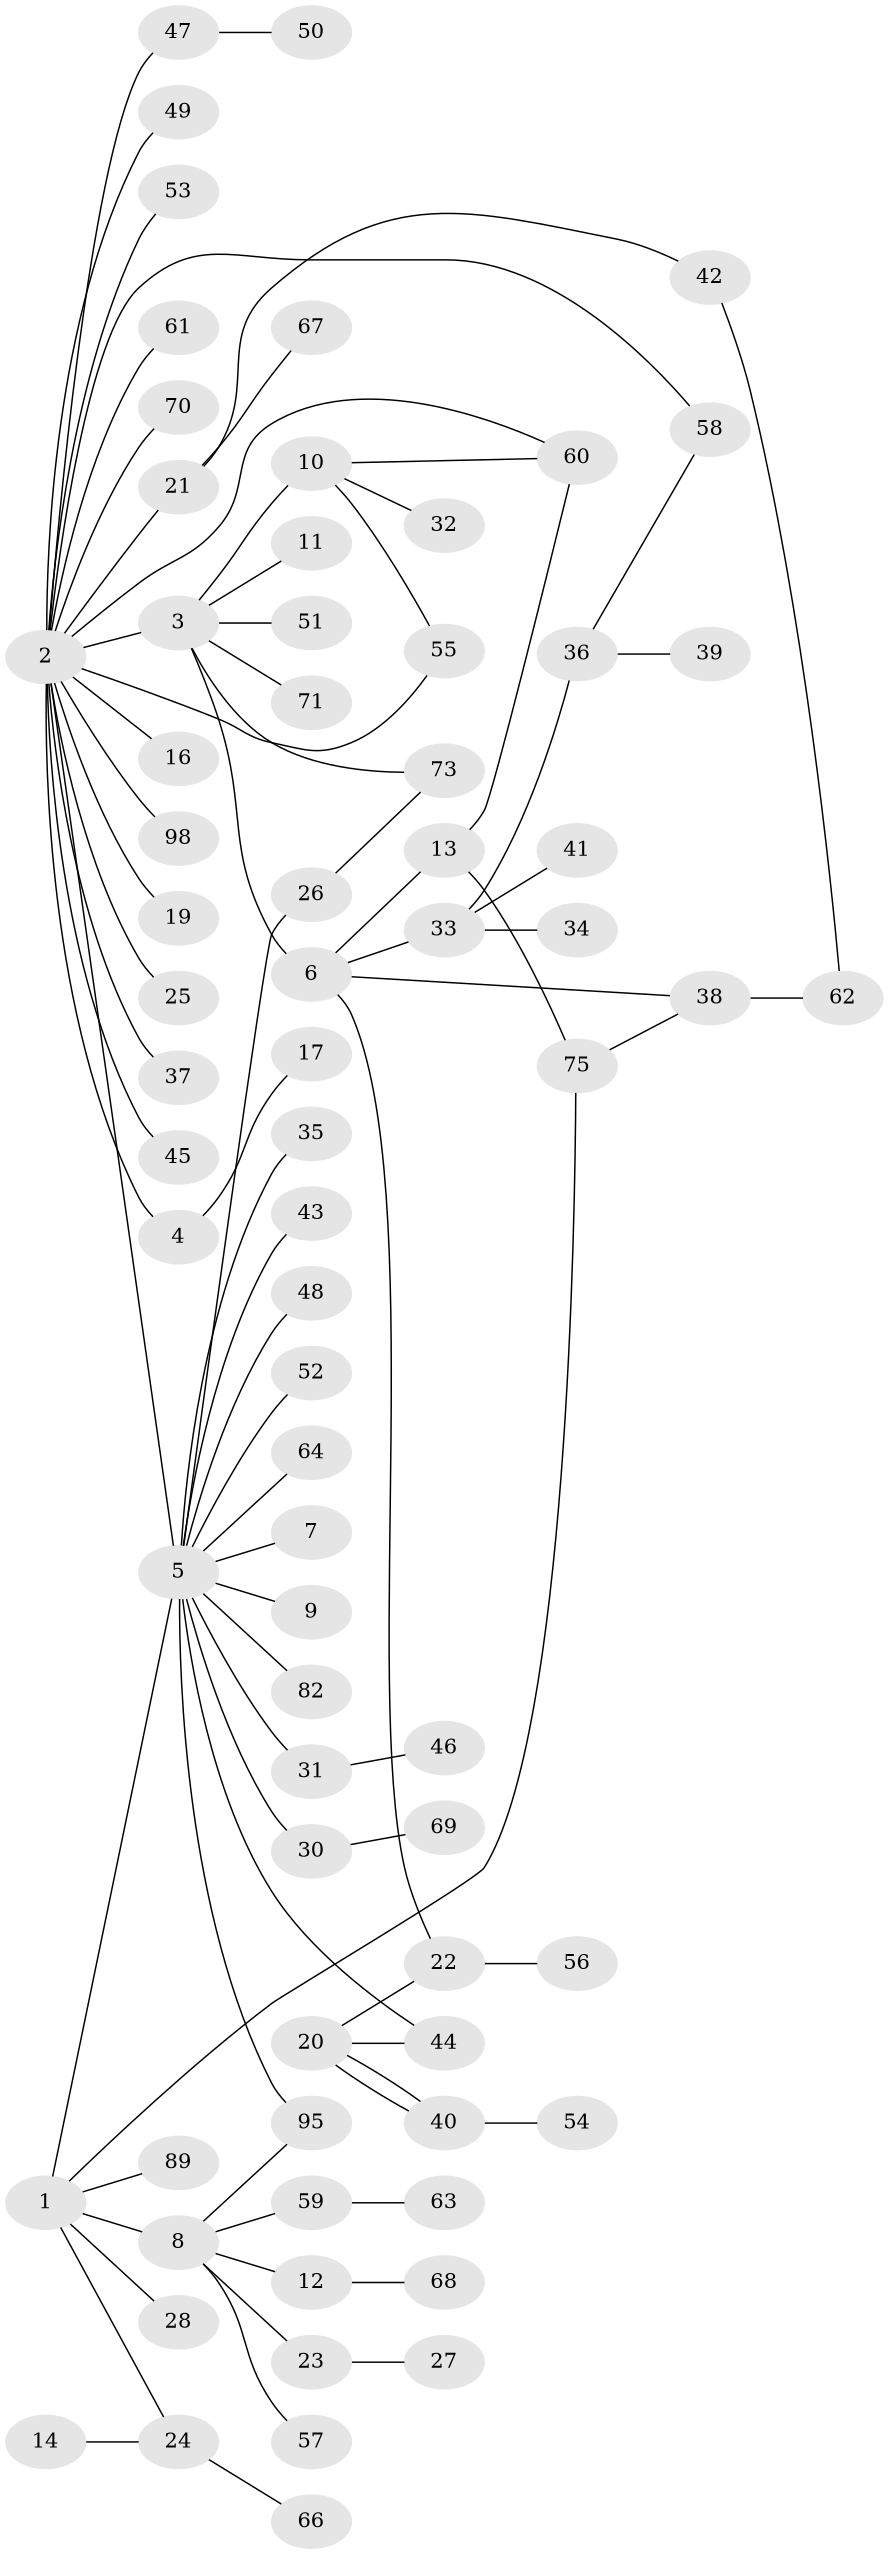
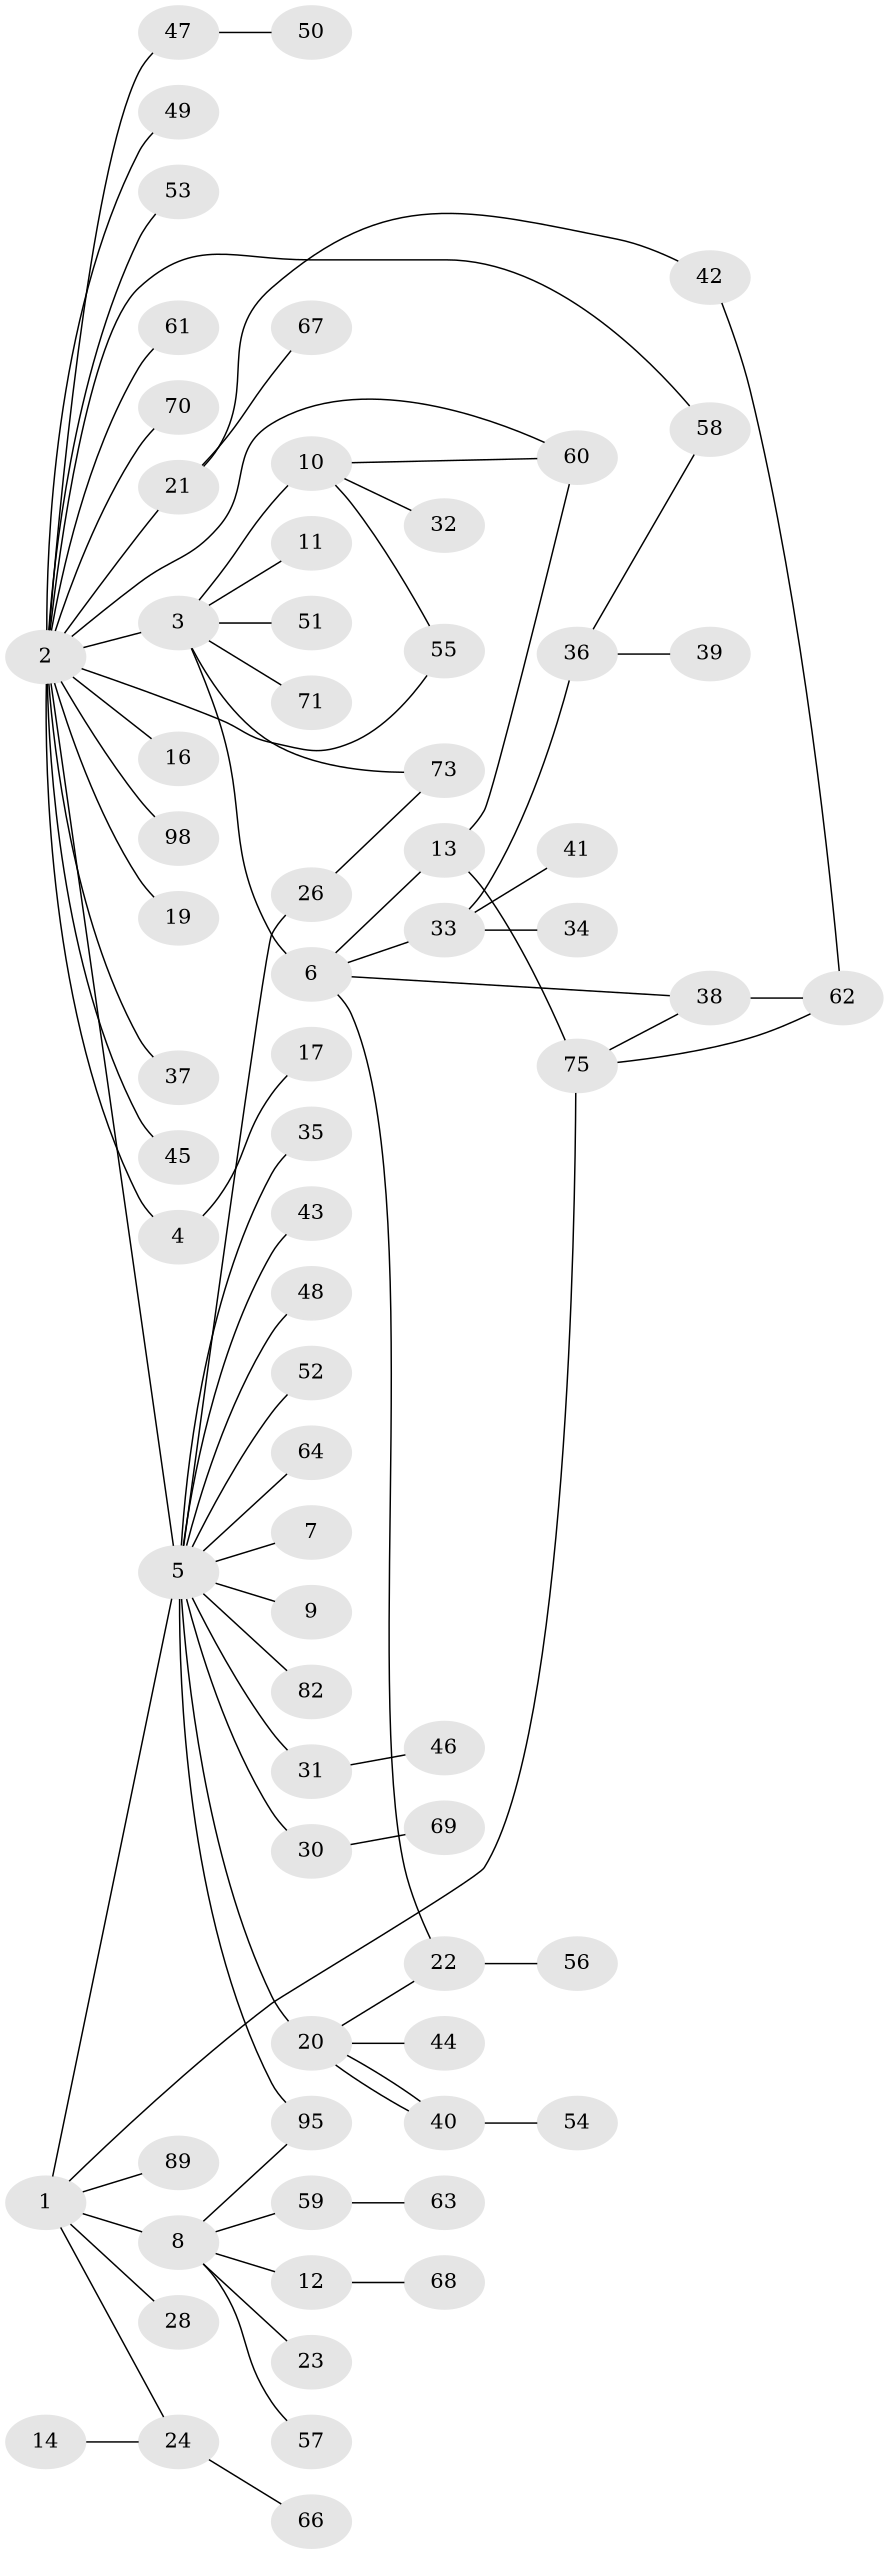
node "25": removed
edge "62" -- "75": added
edge "5" -- "44": now "5" -- "20"
node "27": removed
